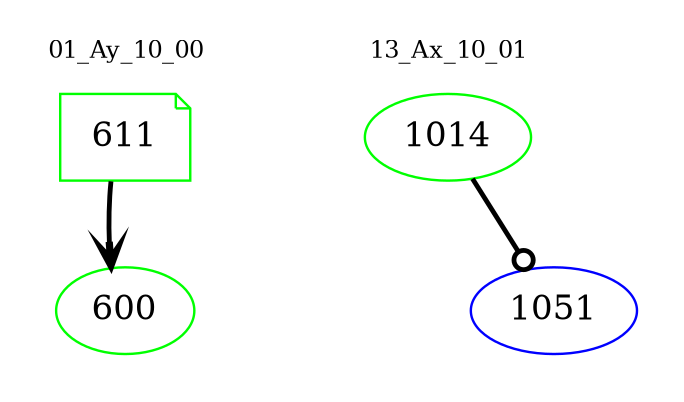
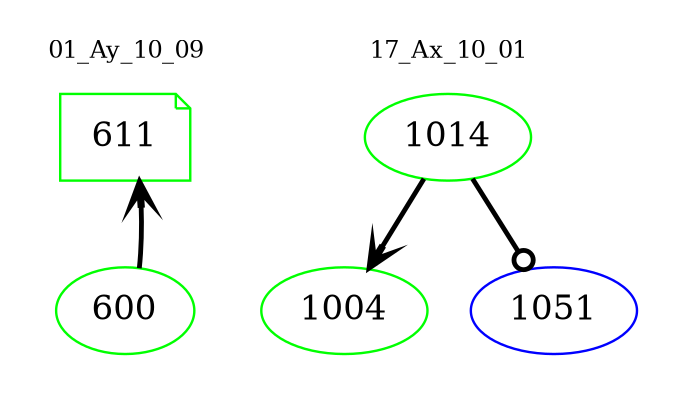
cluster "01_Ay_10_00": label "01_Ay_10_00" -> "01_Ay_10_09"
cluster "13_Ax_10_01": label "13_Ax_10_01" -> "17_Ax_10_01"
edge "611" -> "600": reversed
node "1004": added
